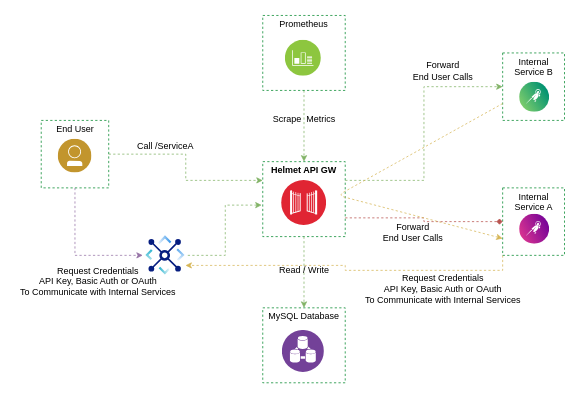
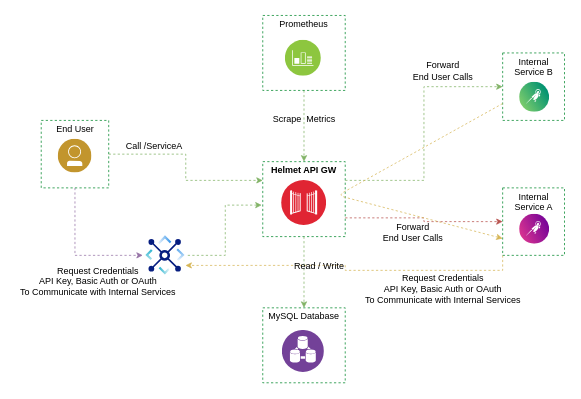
node "Call /ServiceA": moved (165, 147) -> (154, 147)
edge "Helmet API GW" -> "Internal Service A": arrowhead diamond -> classic
node "Read / Write": moved (304, 270) -> (319, 267)
